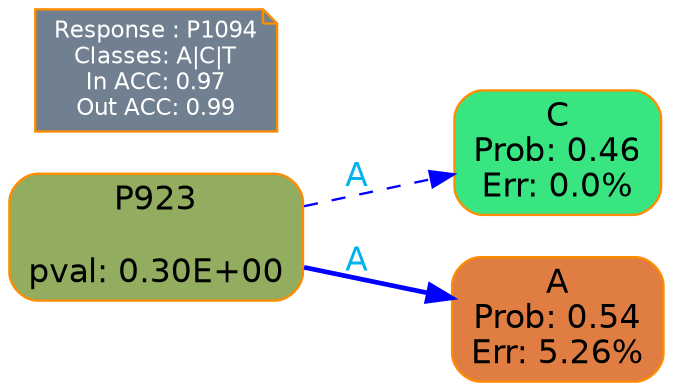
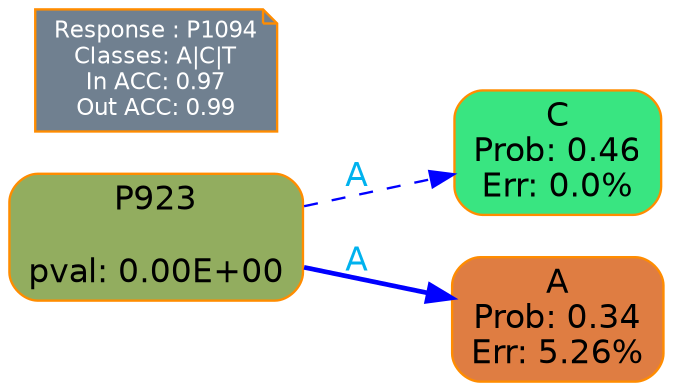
node "P923 pval: 0.30E+00": label "P923 pval: 0.30E+00" -> "P923 pval: 0.00E+00"
node "A Prob: 0.54 Err: 5.26%": label "A Prob: 0.54 Err: 5.26%" -> "A Prob: 0.34 Err: 5.26%"
